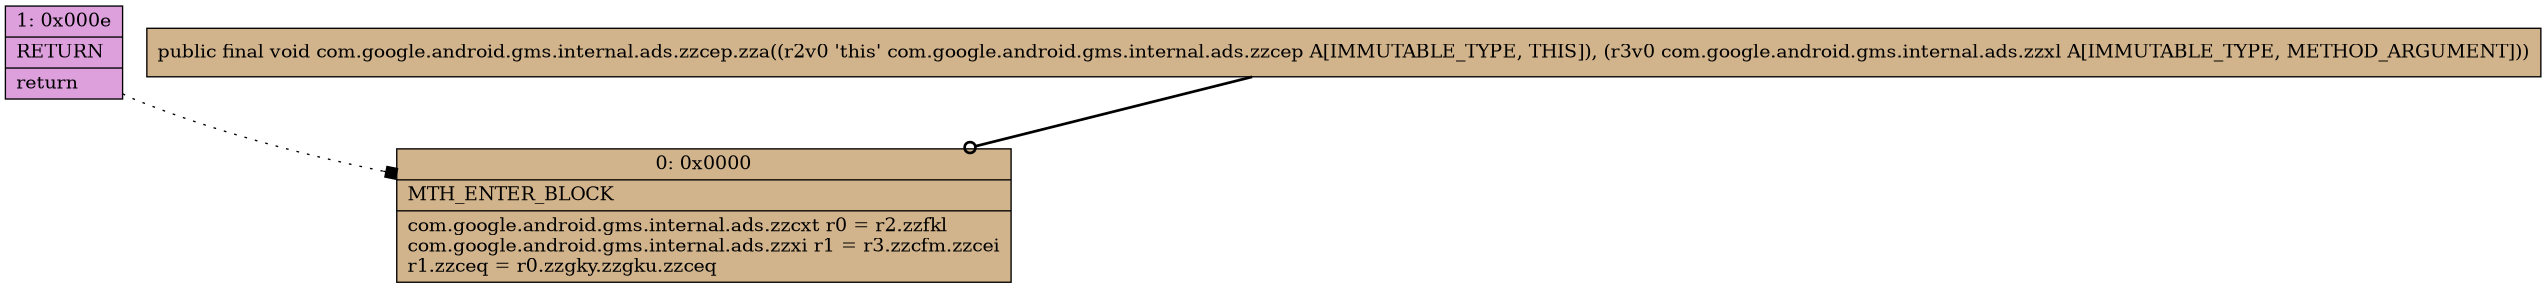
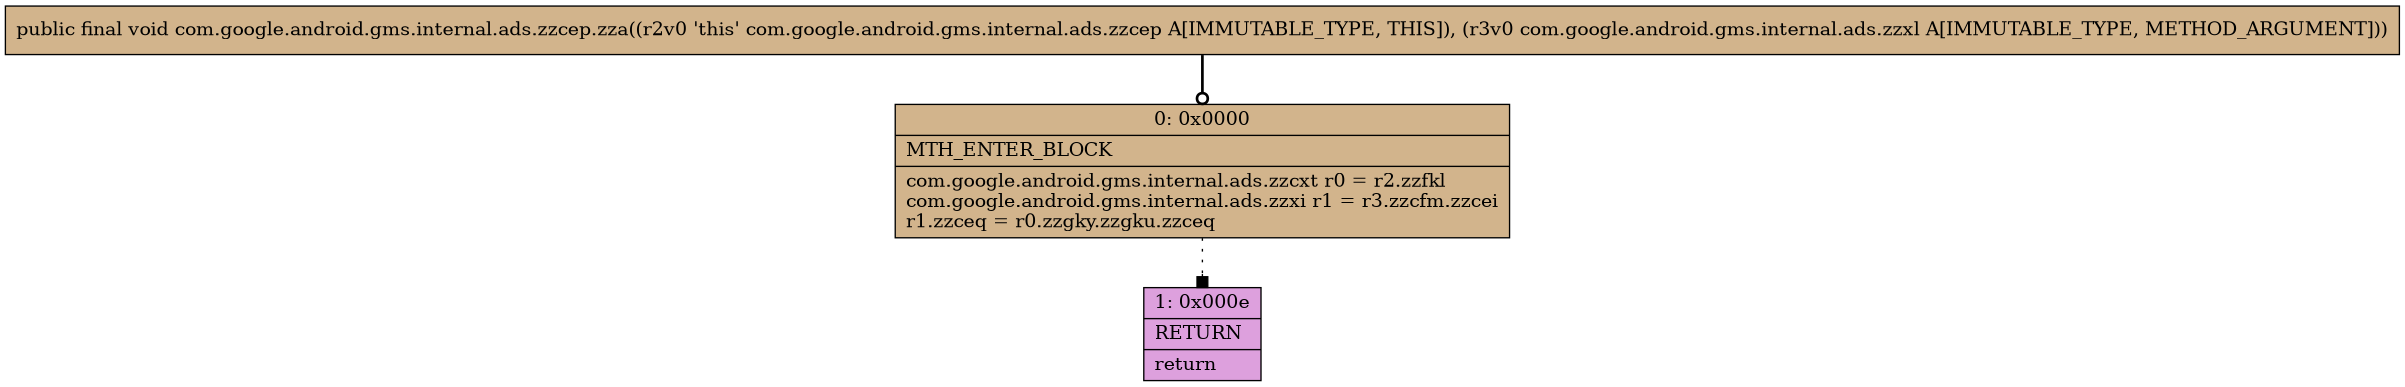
edge "1: 0x000e" -> "0: 0x0000": reversed
